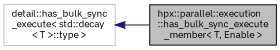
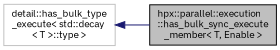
node "detail::has_bulk_sync _execute< std::decay < T >::type >": label "detail::has_bulk_sync _execute< std::decay < T >::type >" -> "detail::has_bulk_type _execute< std::decay < T >::type >"
